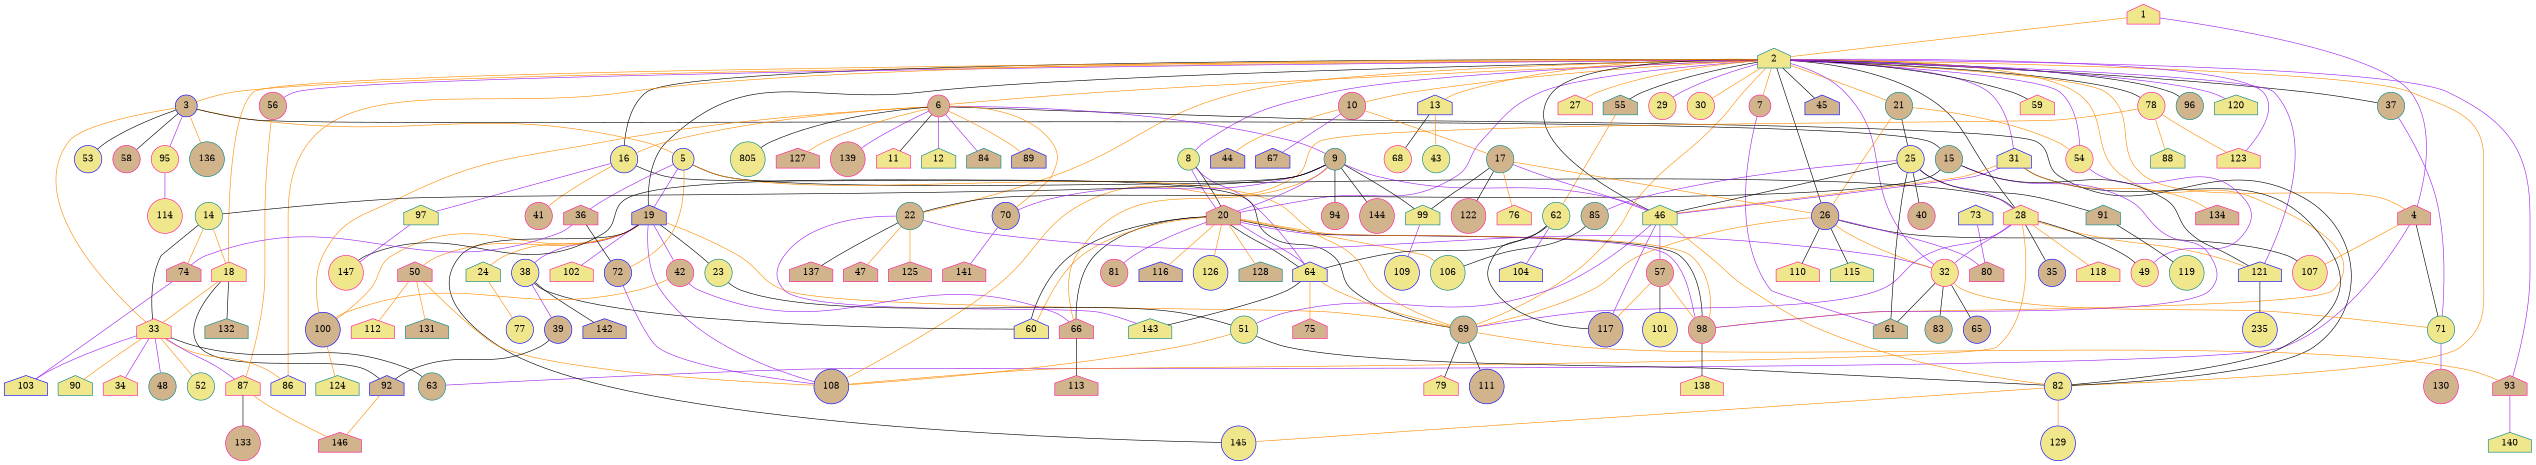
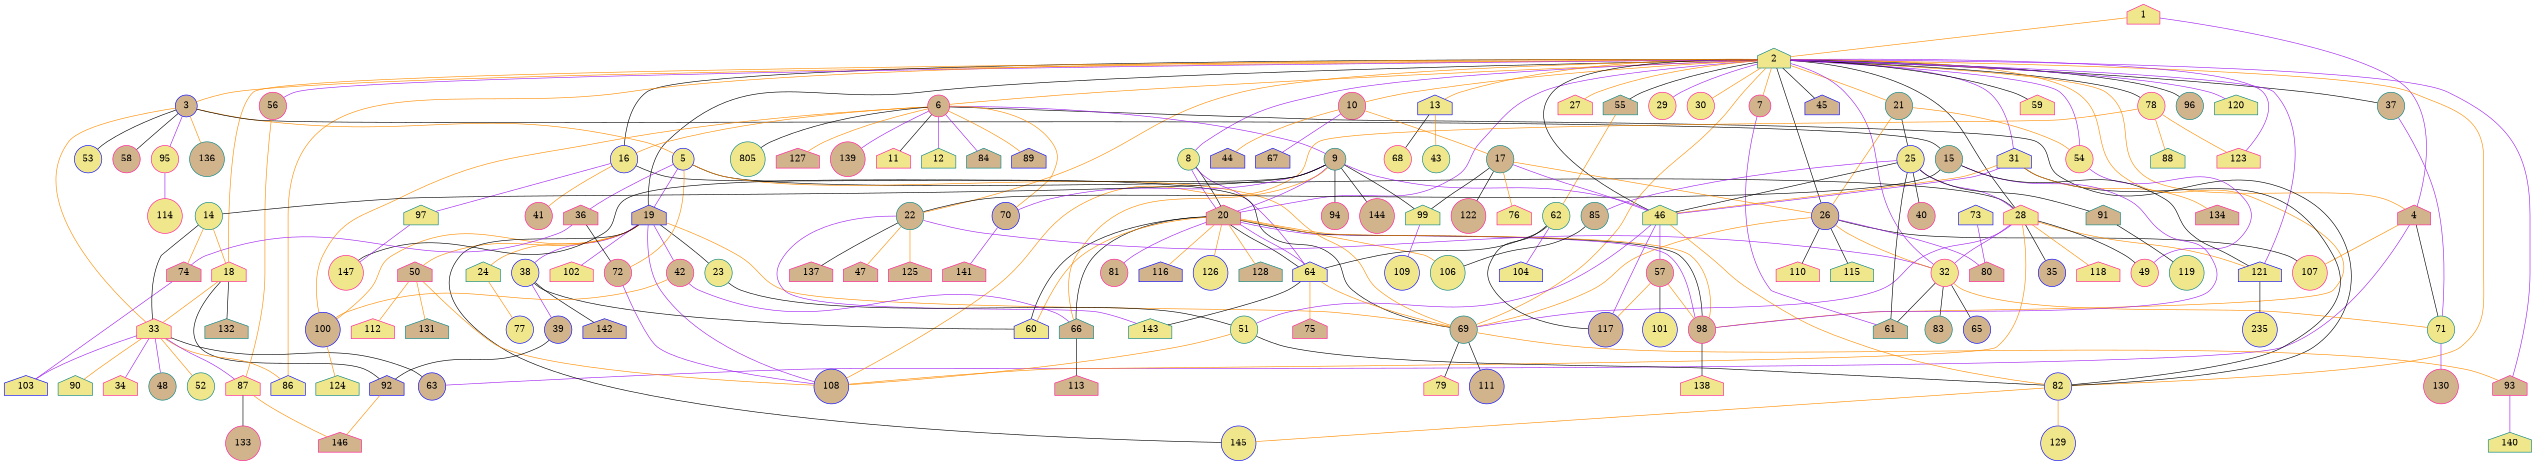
node "72": color blue -> deeppink
node "66": color deeppink -> teal
node "63": color teal -> blue
